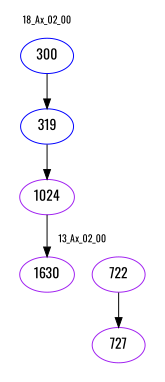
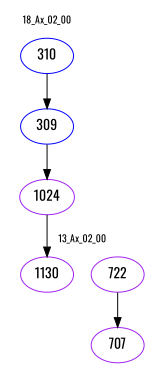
node "300": label "300" -> "310"
node "319": label "319" -> "309"
node "1630": label "1630" -> "1130"
node "727": label "727" -> "707"
